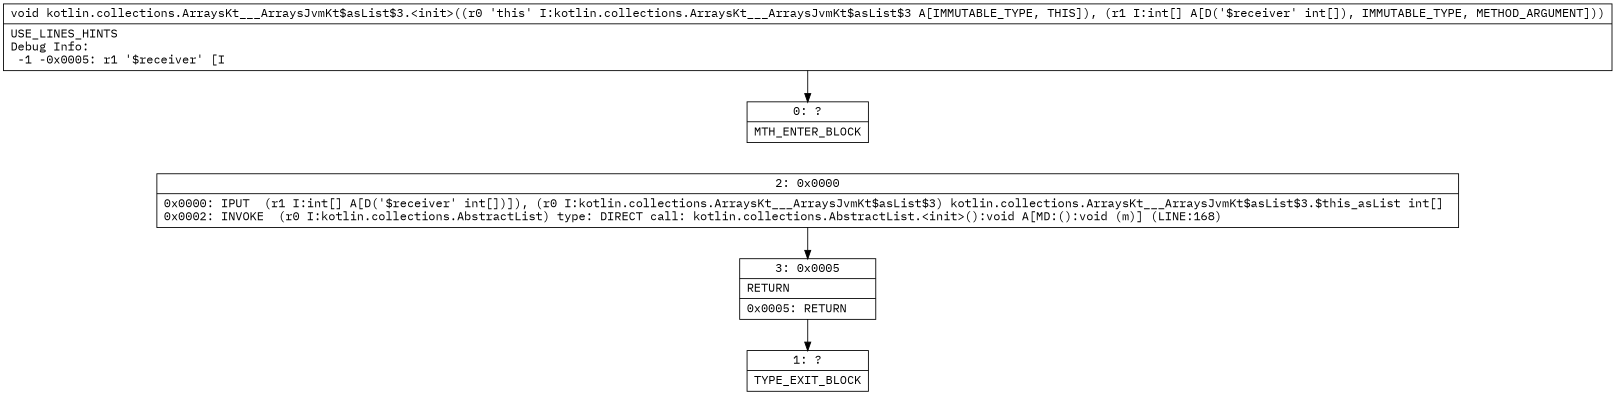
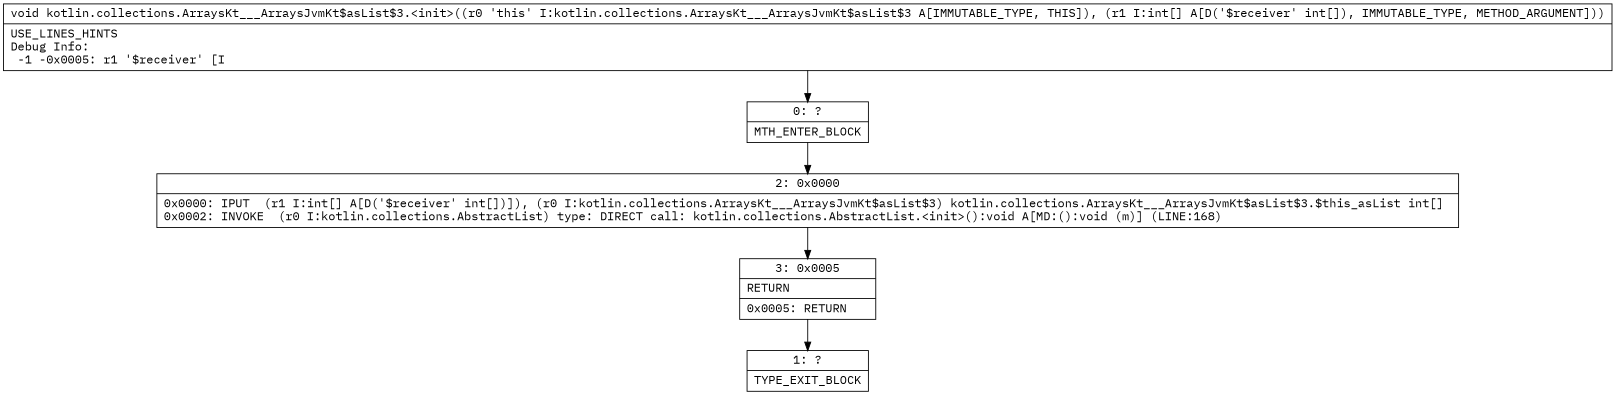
edge "0: ?" -> "2: 0x0000": added
